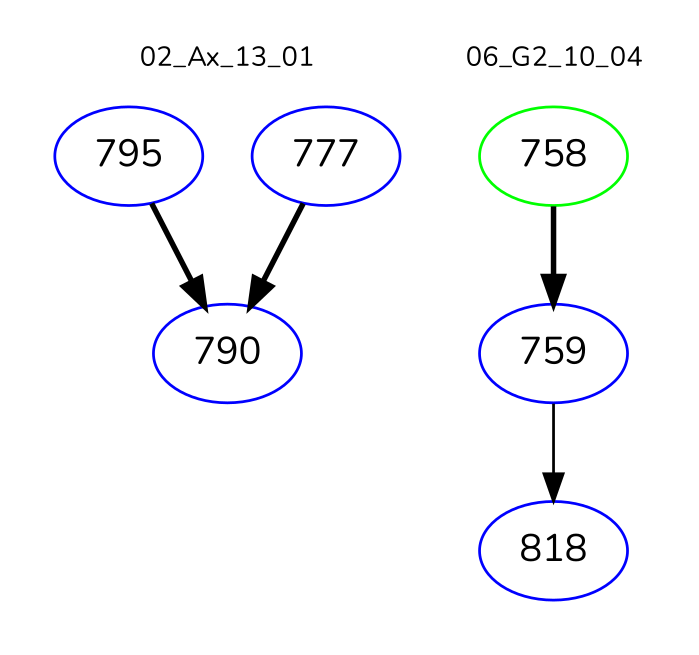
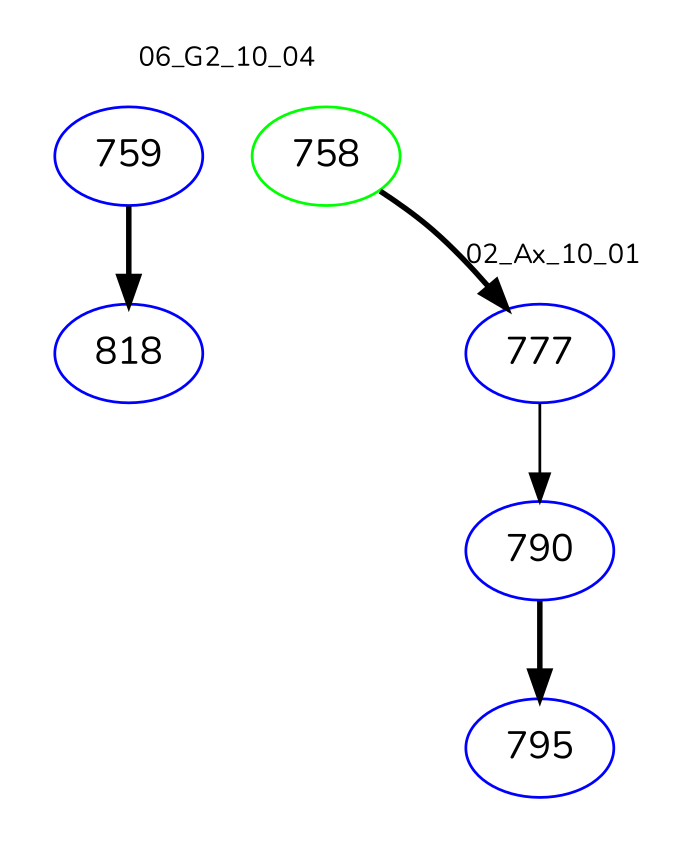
cluster "02_Ax_13_01": label "02_Ax_13_01" -> "02_Ax_10_01"
edge "758" -> "759": now "758" -> "777"
edge "795" -> "790": reversed
edge "777" -> "790": style bold -> solid
edge "759" -> "818": style solid -> bold
